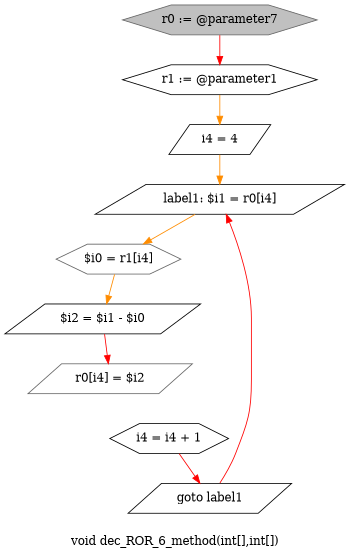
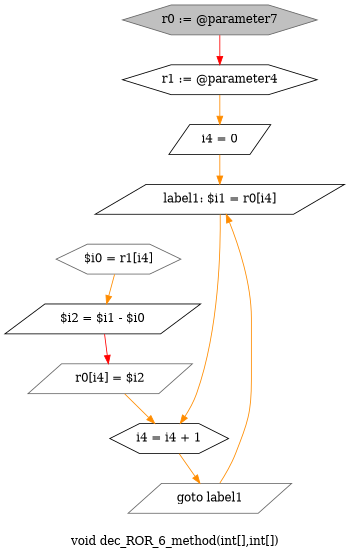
node "r1 := @parameter1": label "r1 := @parameter1" -> "r1 := @parameter4"
node "i4 = 4": label "i4 = 4" -> "i4 = 0"
edge "label1: $i1 = r0[i4]" -> "$i0 = r1[i4]": now "label1: $i1 = r0[i4]" -> "i4 = i4 + 1"
edge "goto label1" -> "label1: $i1 = r0[i4]": color red -> darkorange
edge "r0[i4] = $i2" -> "i4 = i4 + 1": added
edge "i4 = i4 + 1" -> "goto label1": color red -> darkorange
node "goto label1": color black -> gray40
